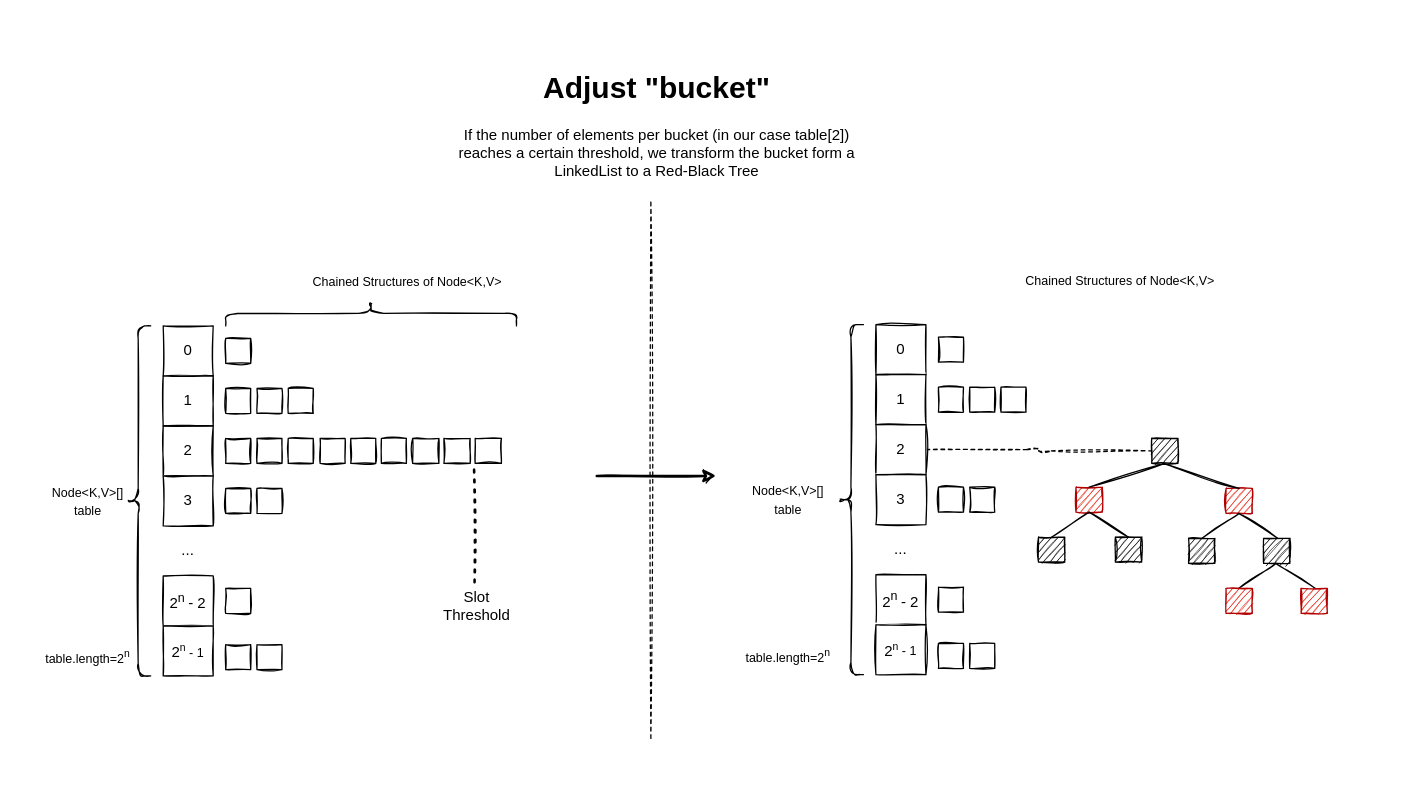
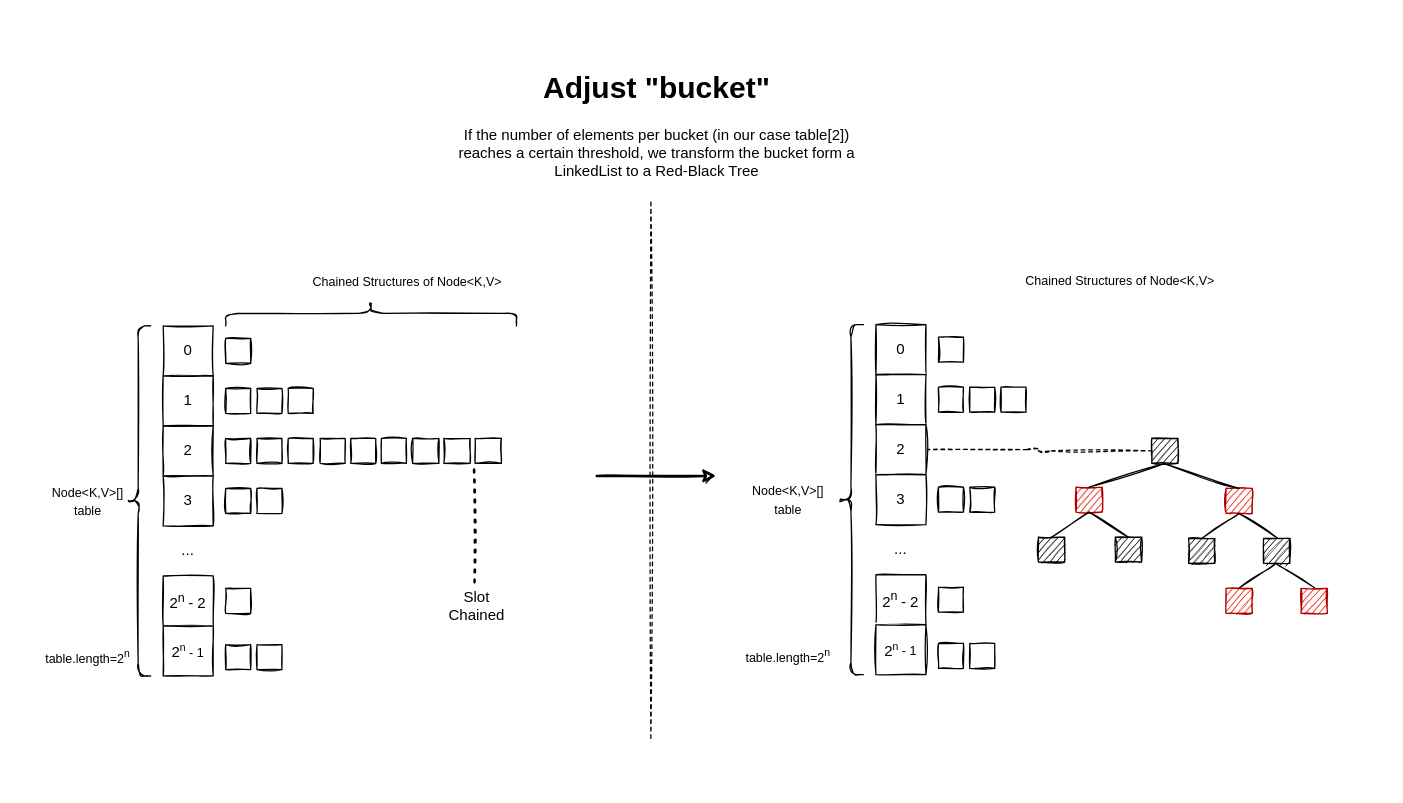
node "Slot Threshold": label "Slot Threshold" -> "Slot Chained"
